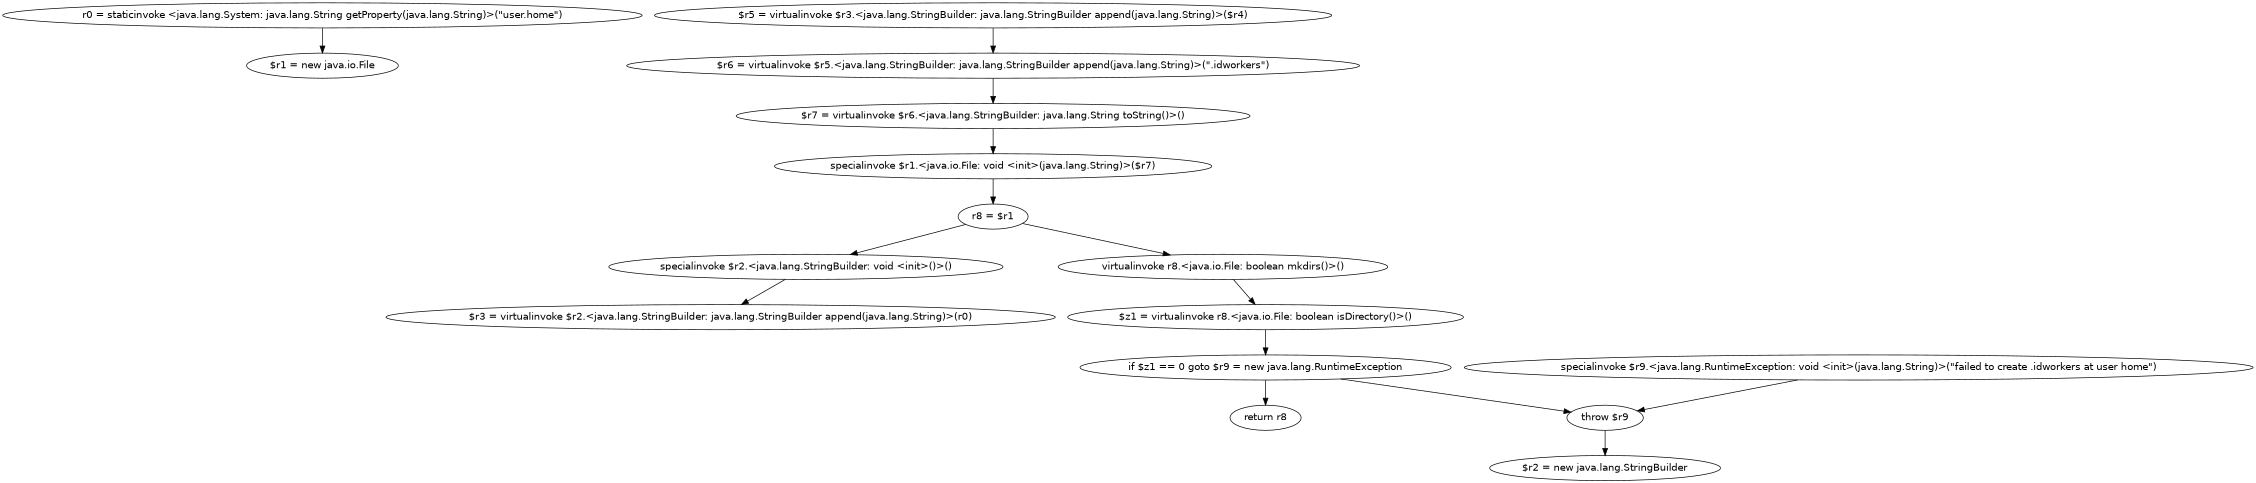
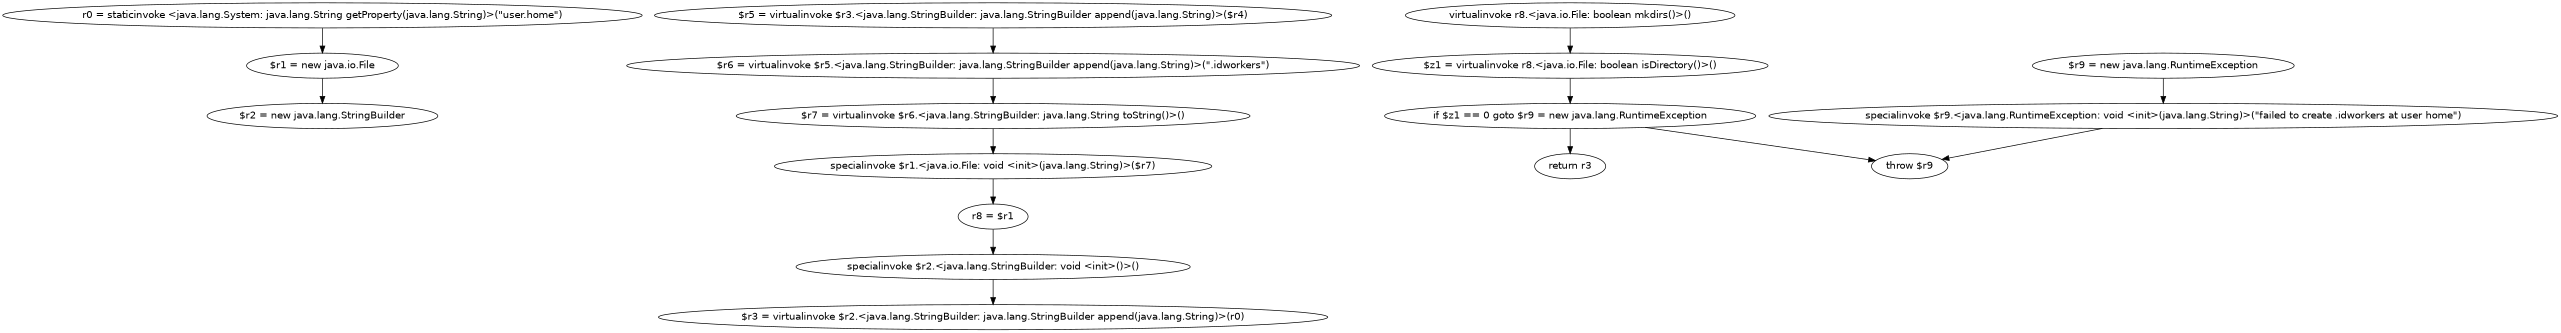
node "$r9 = new java.lang.RuntimeException": added
edge "r8 = $r1" -> "virtualinvoke r8.<java.io.File: boolean mkdirs()>()": removed
node "return r8": label "return r8" -> "return r3"
edge "throw $r9" -> "$r2 = new java.lang.StringBuilder": now "$r1 = new java.io.File" -> "$r2 = new java.lang.StringBuilder"
